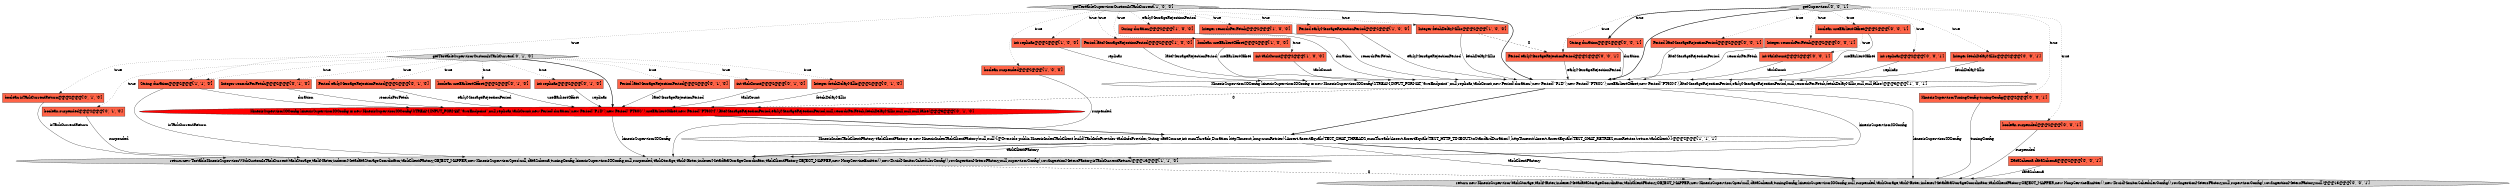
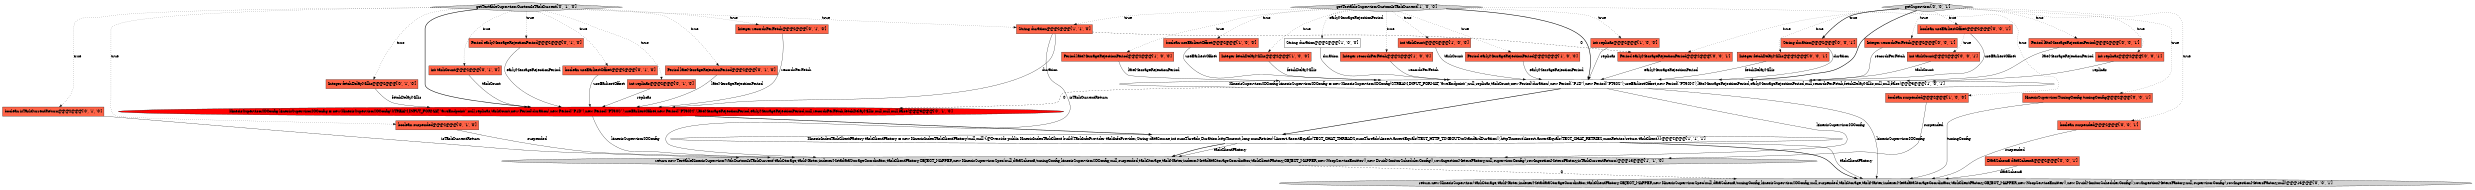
node "String duration@@@2@@@['1', '0', '0']": fillcolor tomato -> white
edge "String duration@@@2@@@['1', '0', '0']" -> "int taskCount@@@2@@@['1', '0', '0']": now "getTestableSupervisorCustomIsTaskCurrent['1', '0', '0']" -> "int taskCount@@@2@@@['1', '0', '0']"
edge "Integer fetchDelayMillis@@@2@@@['1', '0', '0']" -> "Period earlyMessageRejectionPeriod@@@2@@@['0', '0', '1']": now "String duration@@@2@@@['1', '1', '0']" -> "Period earlyMessageRejectionPeriod@@@2@@@['0', '0', '1']"
